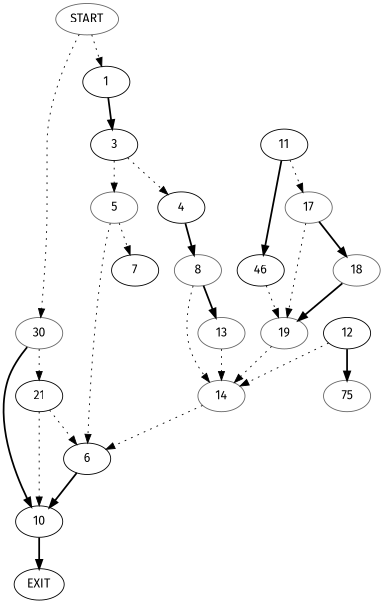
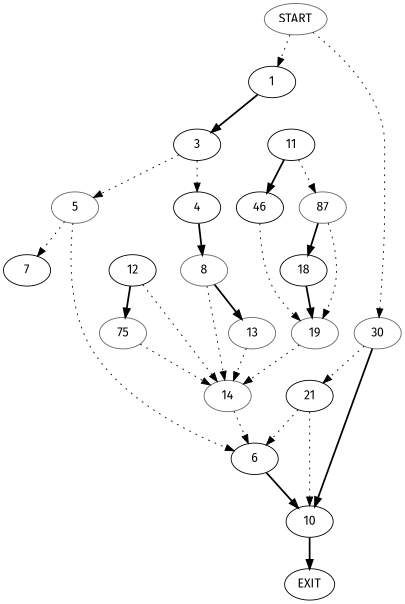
node "17": label "17" -> "87"
node "18": color gray40 -> black
edge "75" -> "14": added
